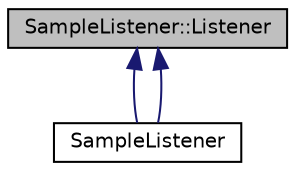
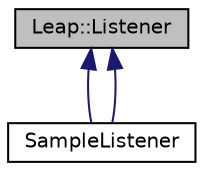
node "SampleListener::Listener": label "SampleListener::Listener" -> "Leap::Listener"
